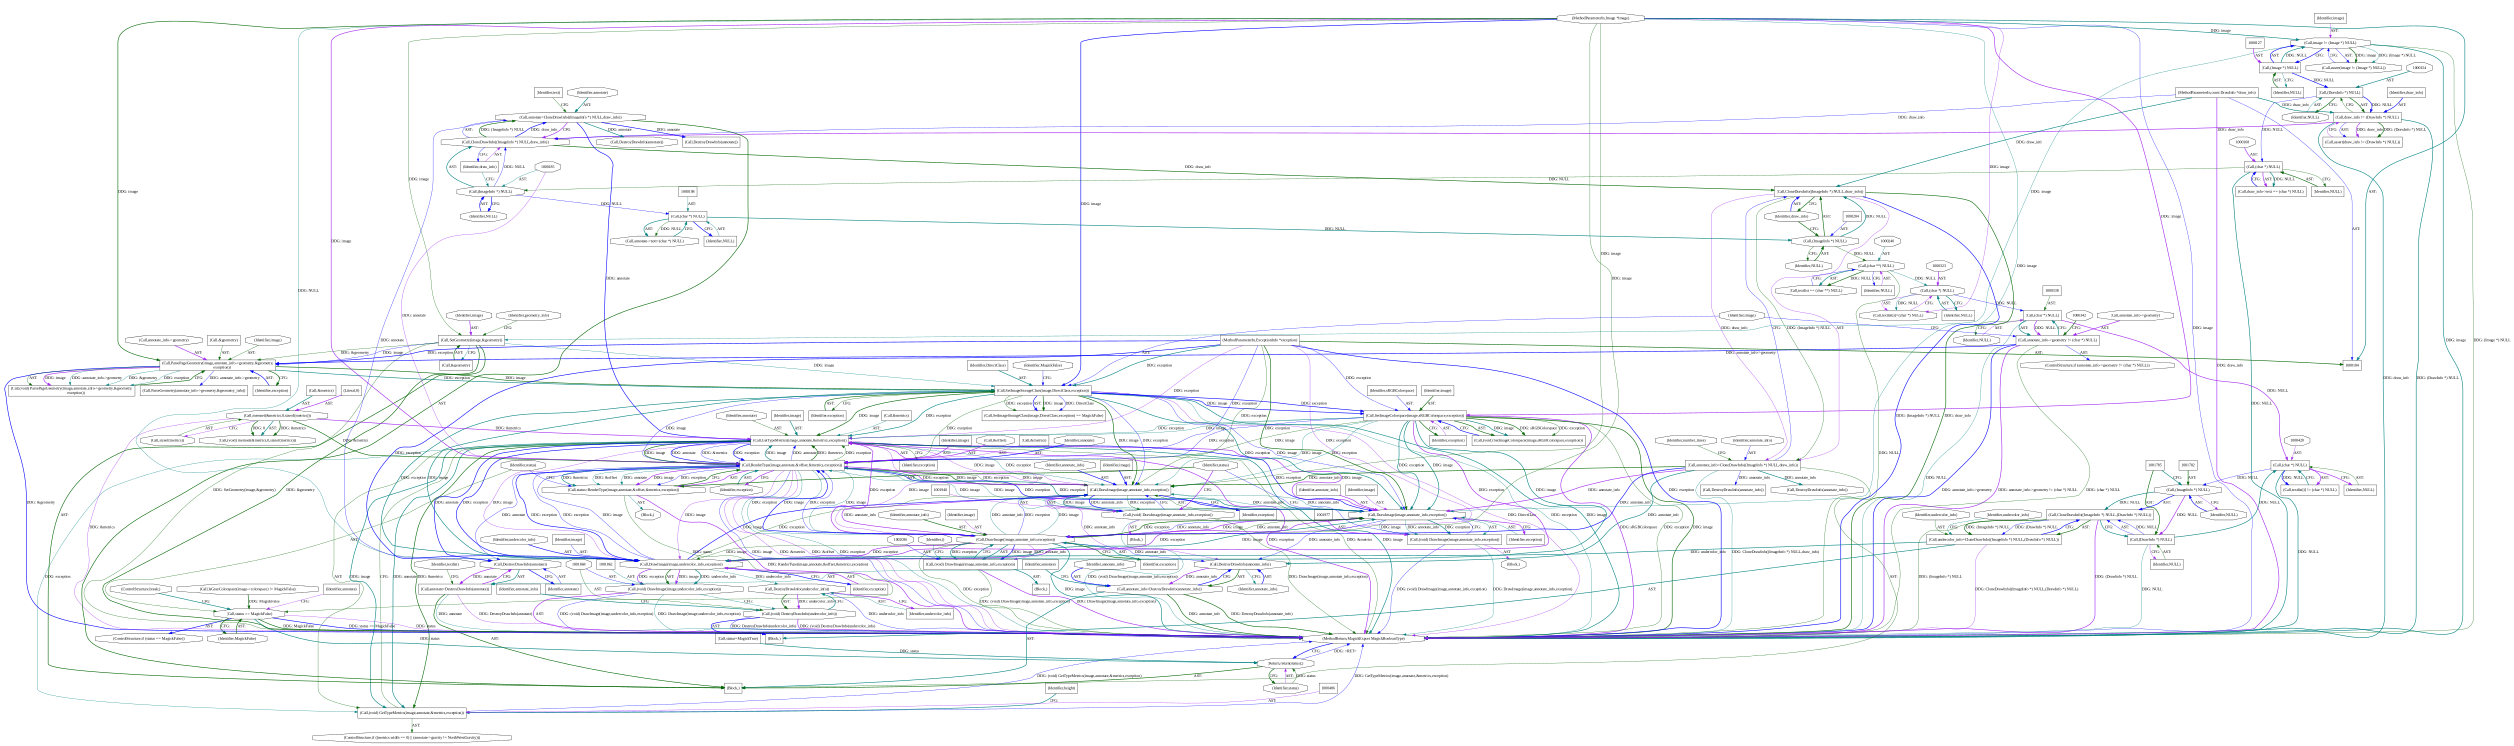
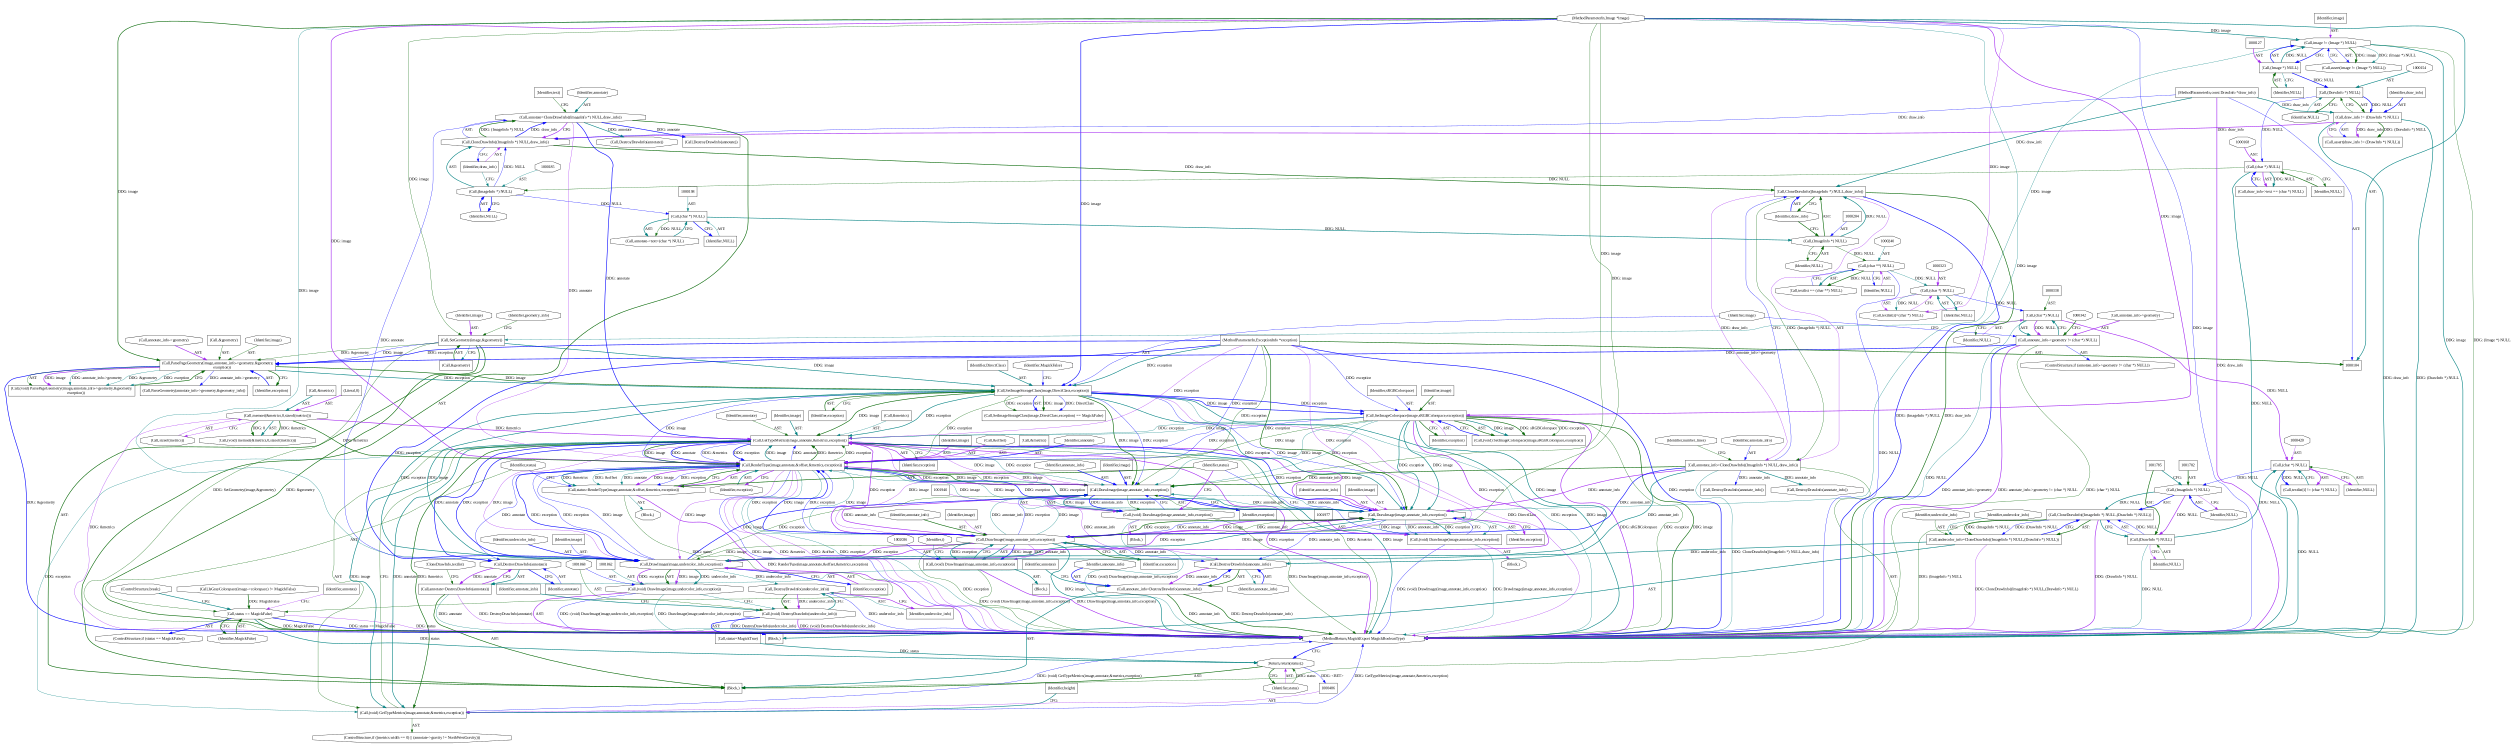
edge "(MethodParameterIn,Image *image)" -> "(Call,DrawImage(image,undercolor_info,exception))": label "DDG: NULL" -> "DDG: image"
edge "(Call,SetGeometry(image,&geometry))" -> "(Call,SetImageStorageClass(image,DirectClass,exception))": style solid -> bold
edge "1000185" -> "(Call,RenderType(image,annotate,&offset,&metrics,exception))": now "(Call,annotate=CloneDrawInfo((ImageInfo *) NULL,draw_info))" -> "(Call,RenderType(image,annotate,&offset,&metrics,exception))"
edge "(Call,sizeof(metrics))" -> "(Call,memset(&metrics,0,sizeof(metrics)))": color darkgreen -> purple
node "(Identifier,textlist)": label "(Identifier,textlist)" -> "(CloneDrawInfo,textlist)"
edge "(Call,(char **) NULL)" -> "(MethodReturn,MagickExport MagickBooleanType)": color darkgreen -> blue
edge "(Return,return(status);)" -> "(MethodReturn,MagickExport MagickBooleanType)": now "(Return,return(status);)" -> "1000486"
